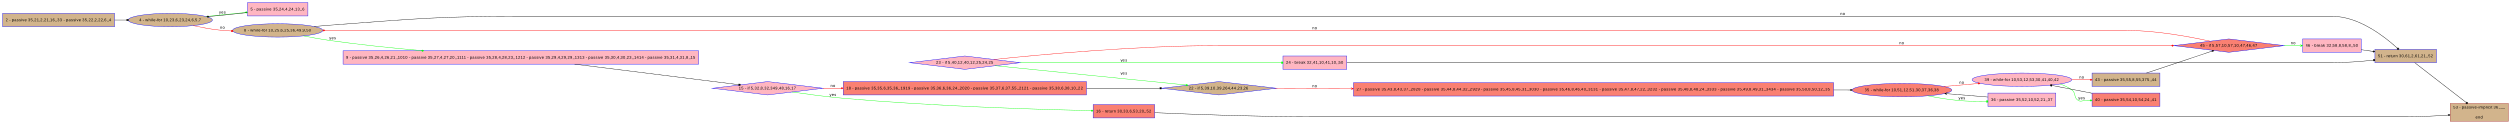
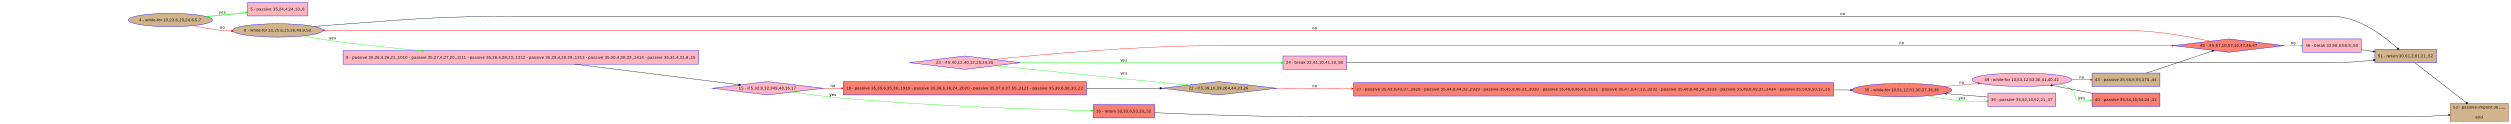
edge "5 - passive 35,24,4,24,13,,6" -> "4 - while-for 10,23,6,23,24,6,5,7": color #000000 -> #00ff00
node "2 - passive 35,21,2,21,16,,33 - passive 35,22,2,22,6,,4": removed
edge "40 - passive 35,54,10,54,24,,41" -> "39 - while-for 10,53,12,53,30,41,40,42": arrowhead box -> diamond
